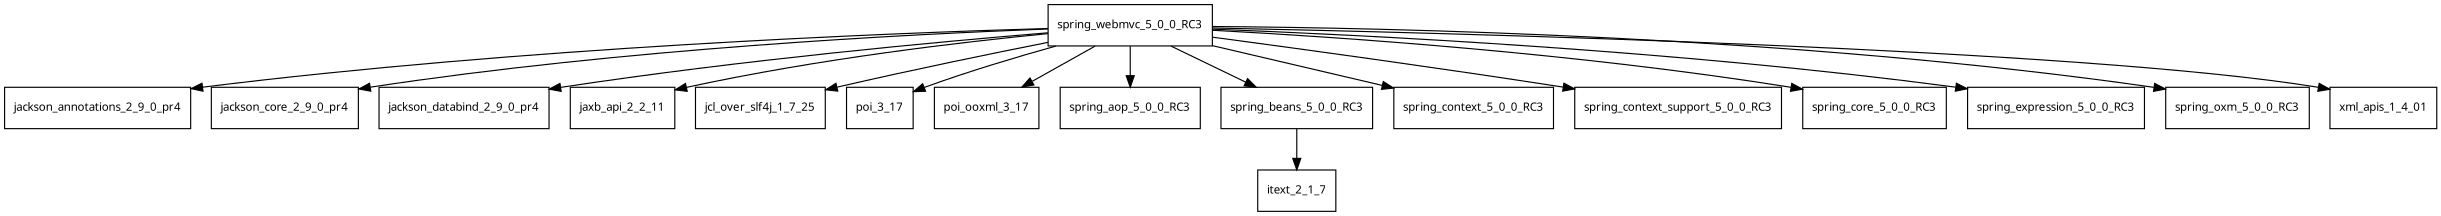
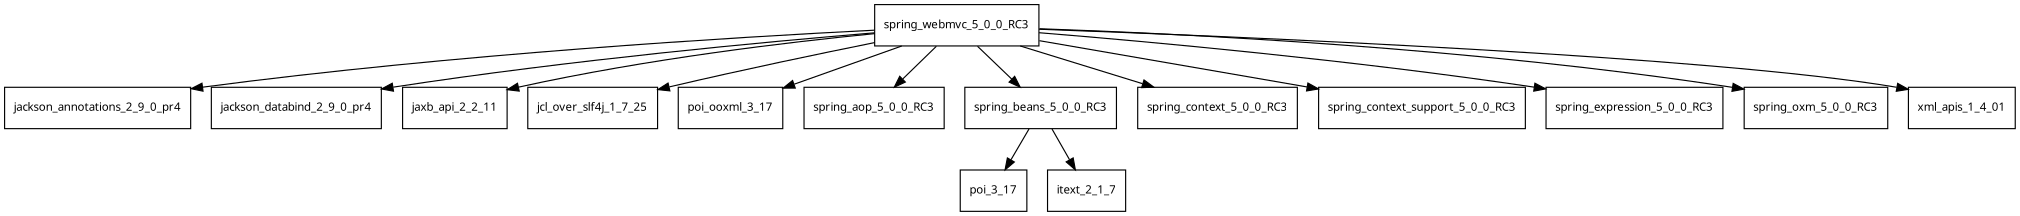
edge "spring_webmvc_5_0_0_RC3" -> "poi_3_17": now "spring_beans_5_0_0_RC3" -> "poi_3_17"
node "jackson_core_2_9_0_pr4": removed
node "spring_core_5_0_0_RC3": removed
